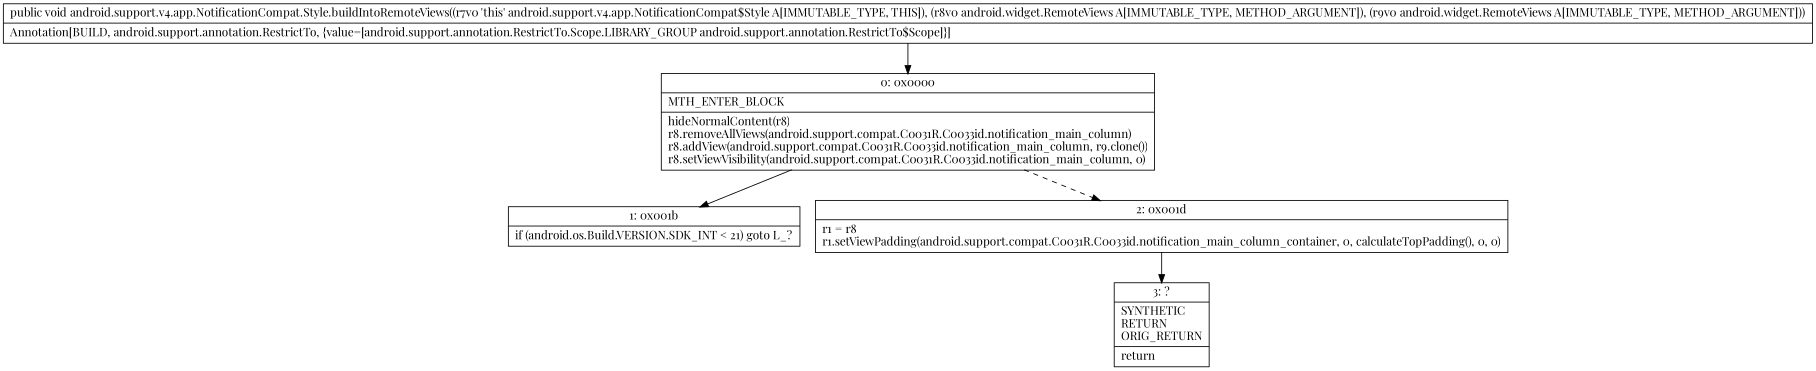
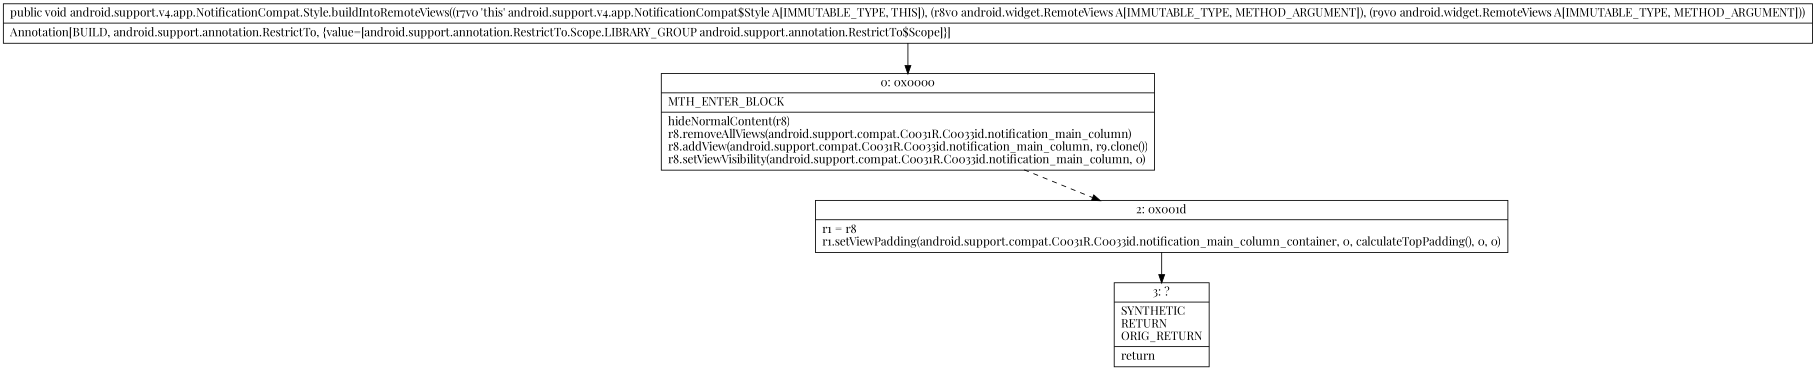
node "1: 0x001b": removed
